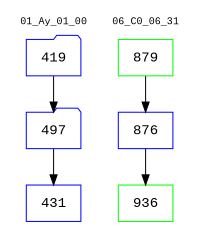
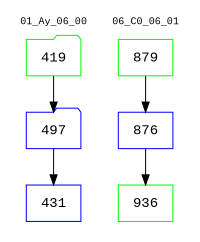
cluster "01_Ay_01_00": label "01_Ay_01_00" -> "01_Ay_06_00"
cluster "06_C0_06_31": label "06_C0_06_31" -> "06_C0_06_01"
node "419": color blue -> green
